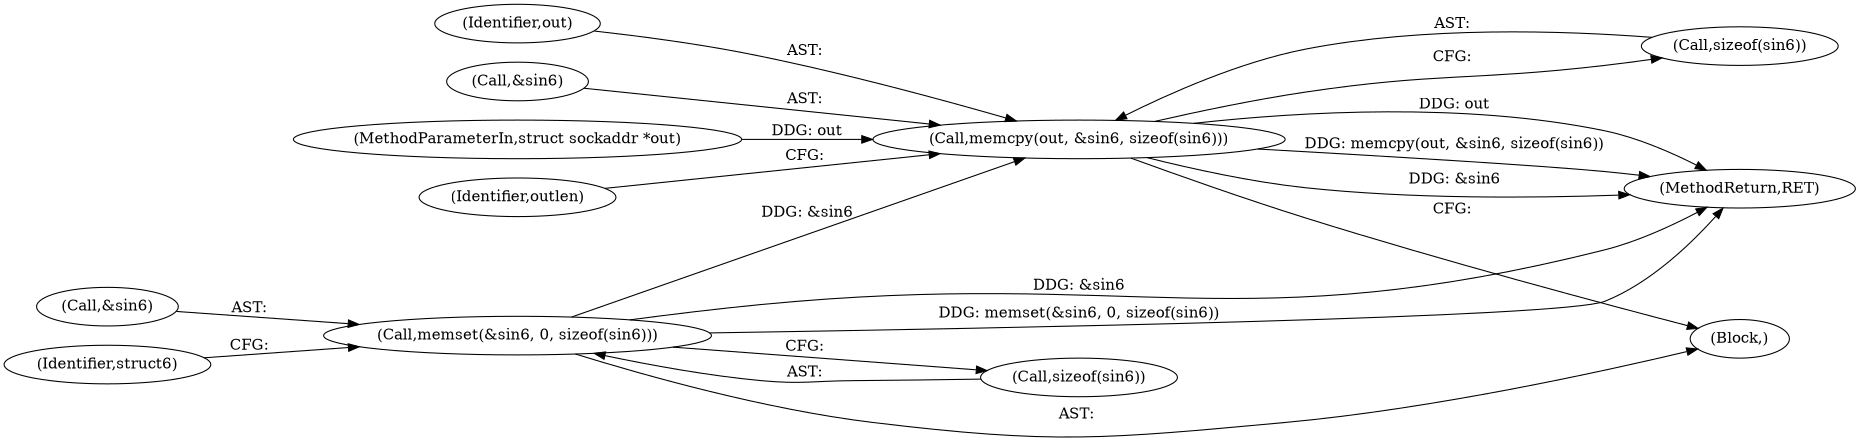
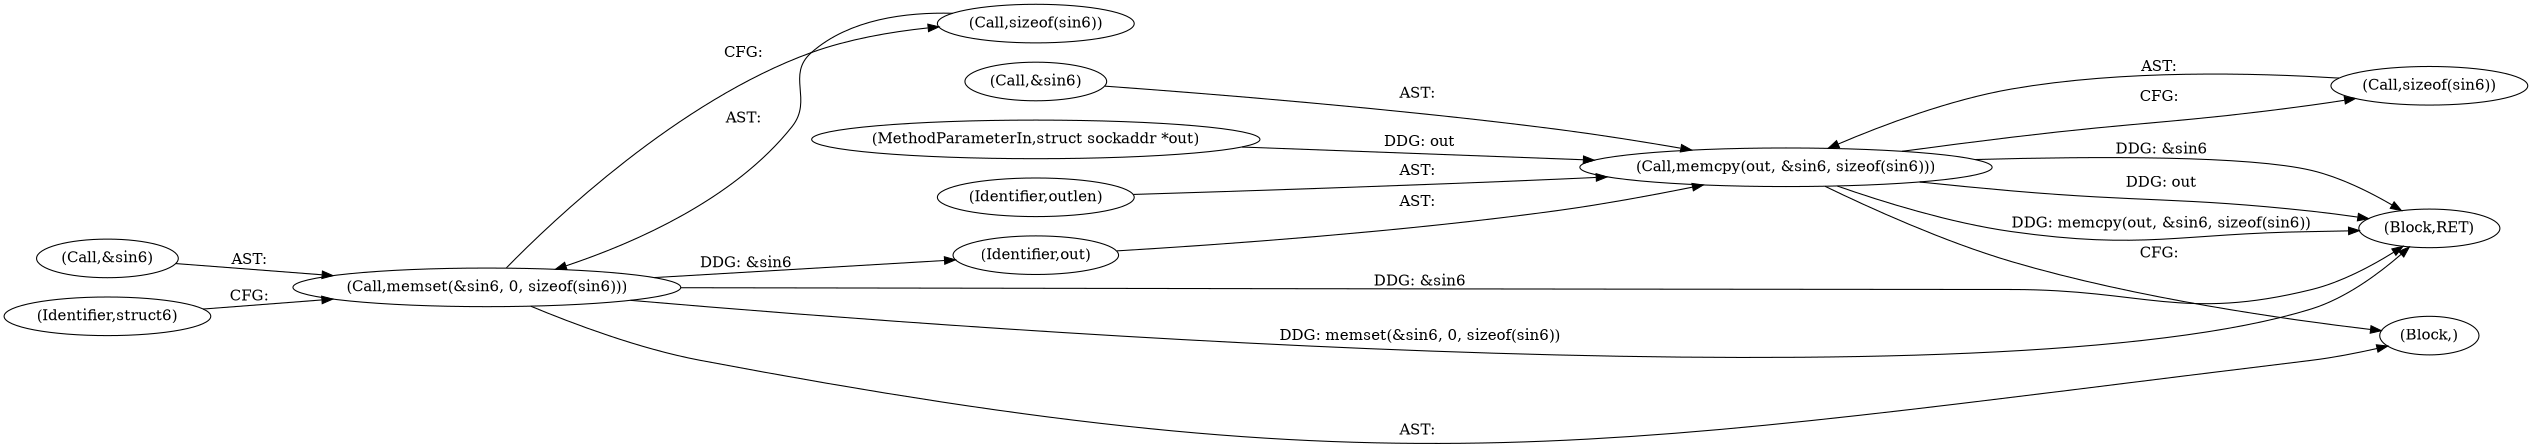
edge "(Identifier,outlen)" -> "(Call,memcpy(out, &sin6, sizeof(sin6)))": label "CFG: " -> "AST: "
node "(MethodReturn,RET)": label "(MethodReturn,RET)" -> "(Block,RET)"
edge "(Call,memset(&sin6, 0, sizeof(sin6)))" -> "(Call,memcpy(out, &sin6, sizeof(sin6)))": now "(Call,memset(&sin6, 0, sizeof(sin6)))" -> "(Identifier,out)"
